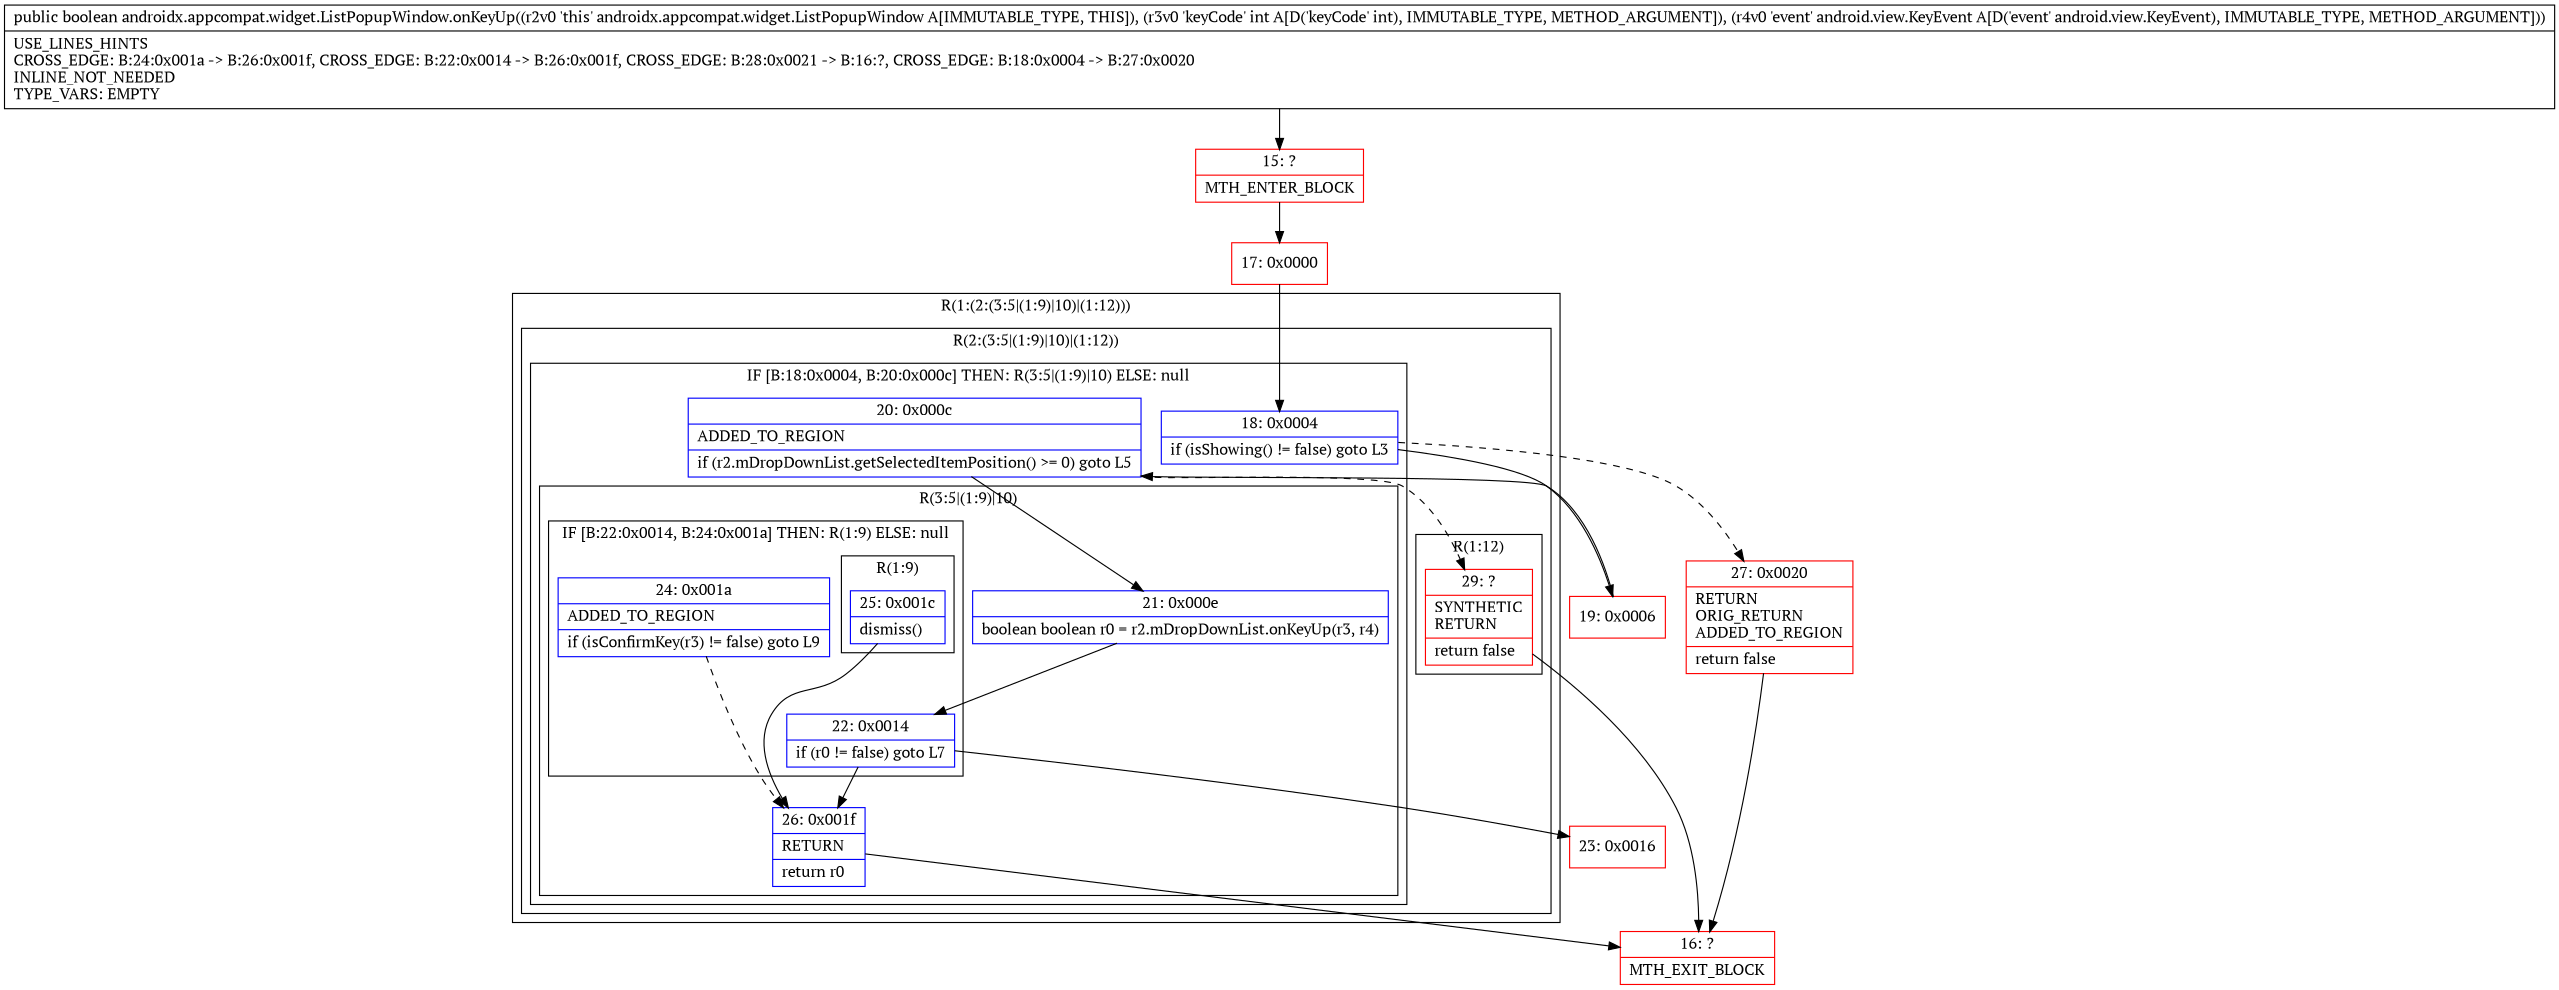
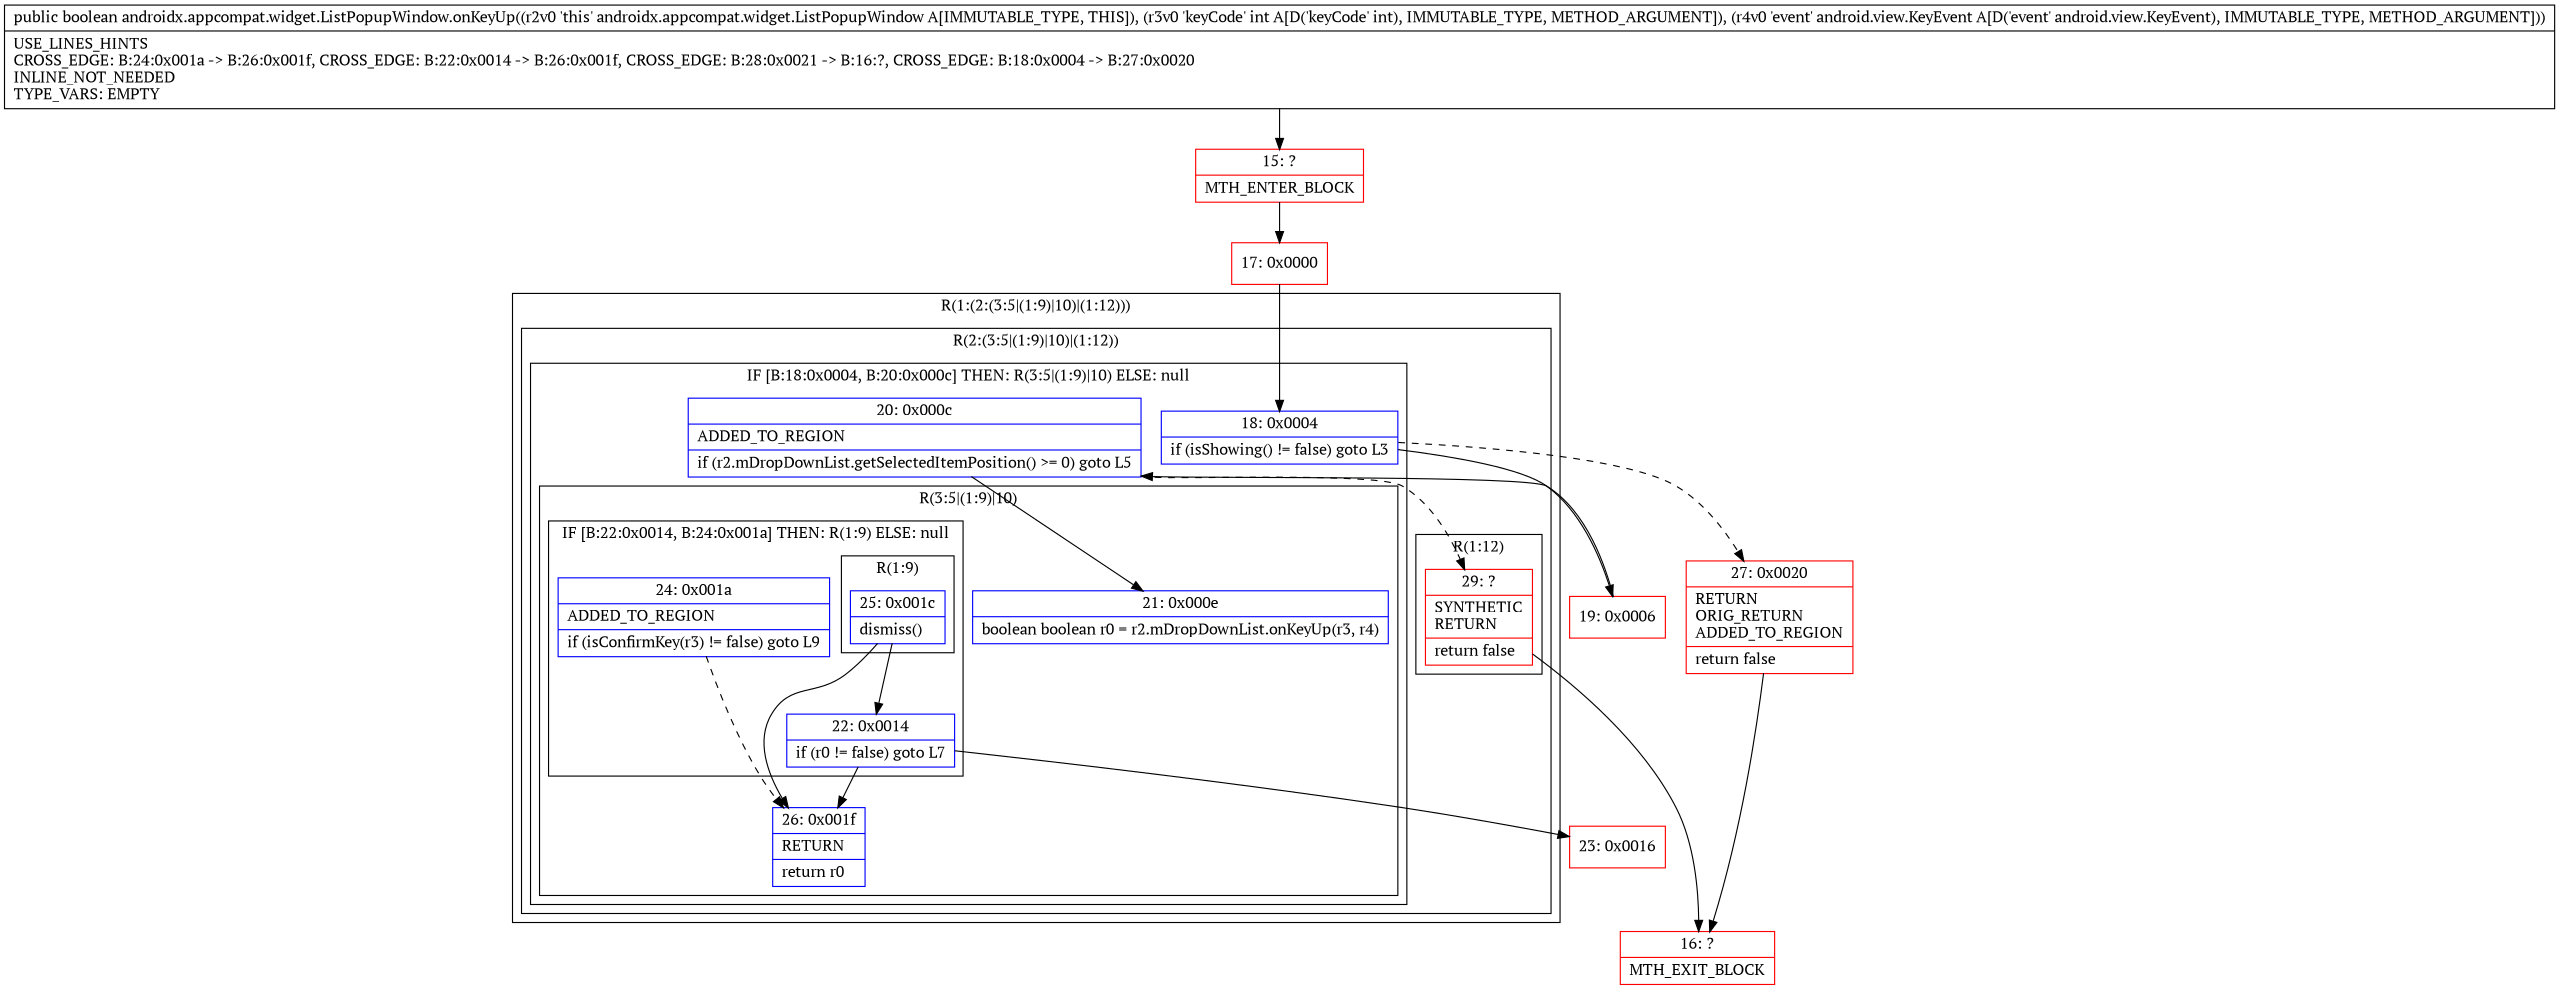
edge "21: 0x000e" -> "22: 0x0014": now "25: 0x001c" -> "22: 0x0014"
edge "26: 0x001f" -> "16: ?": removed
